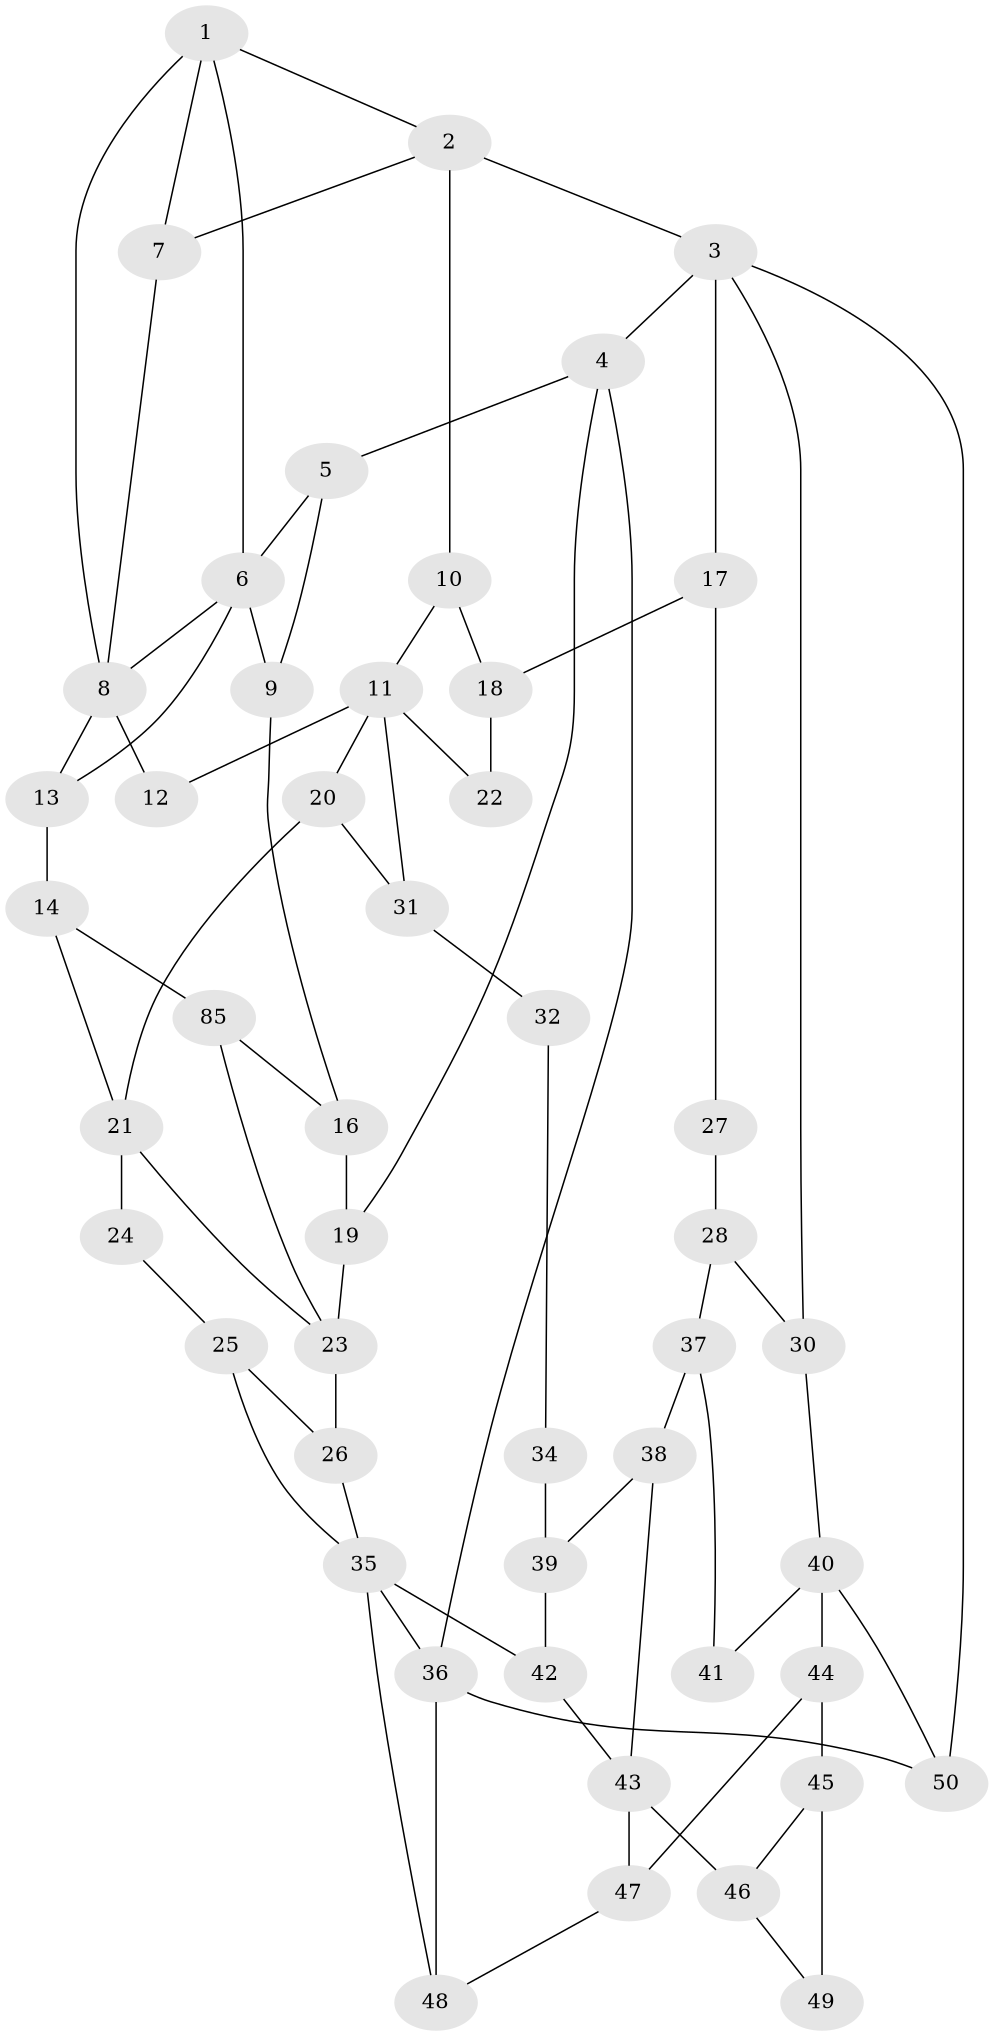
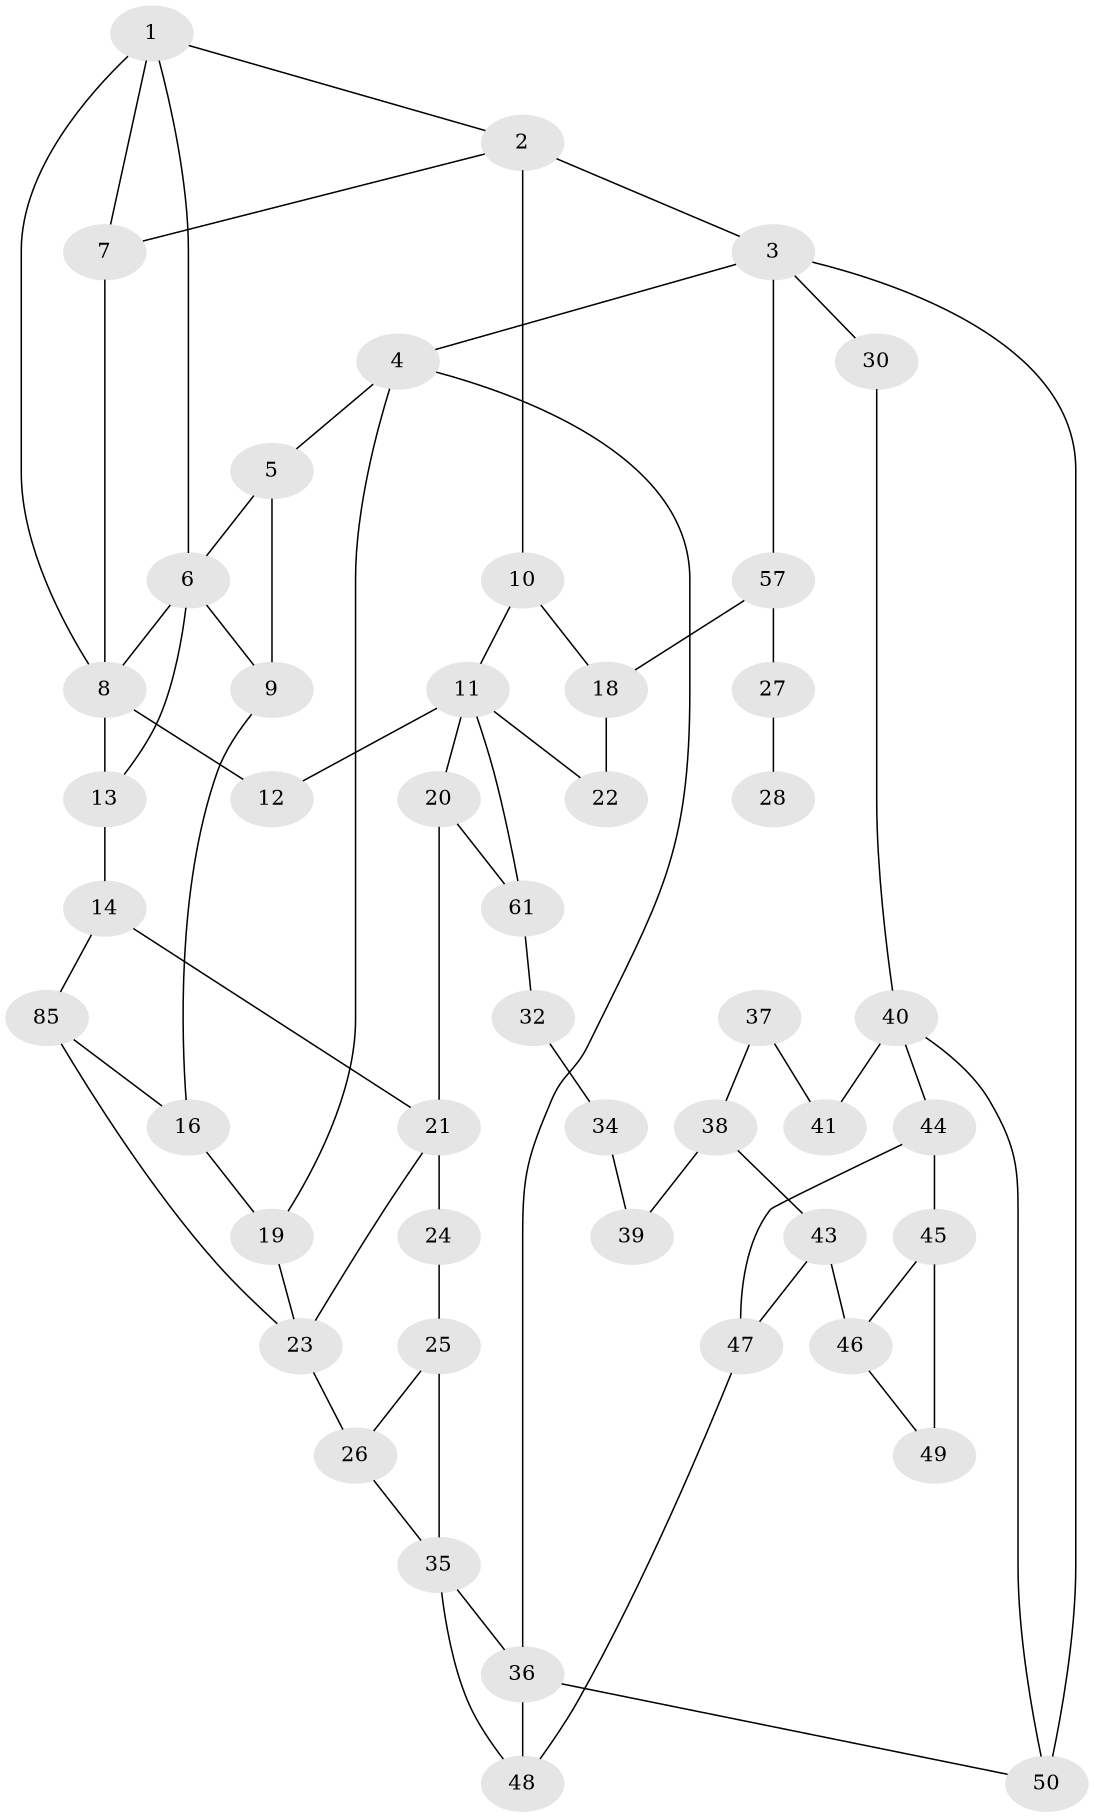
node "17": label "17" -> "57"
node "31": label "31" -> "61"
edge "28" -- "37": removed
edge "28" -- "30": removed
node "42": removed
